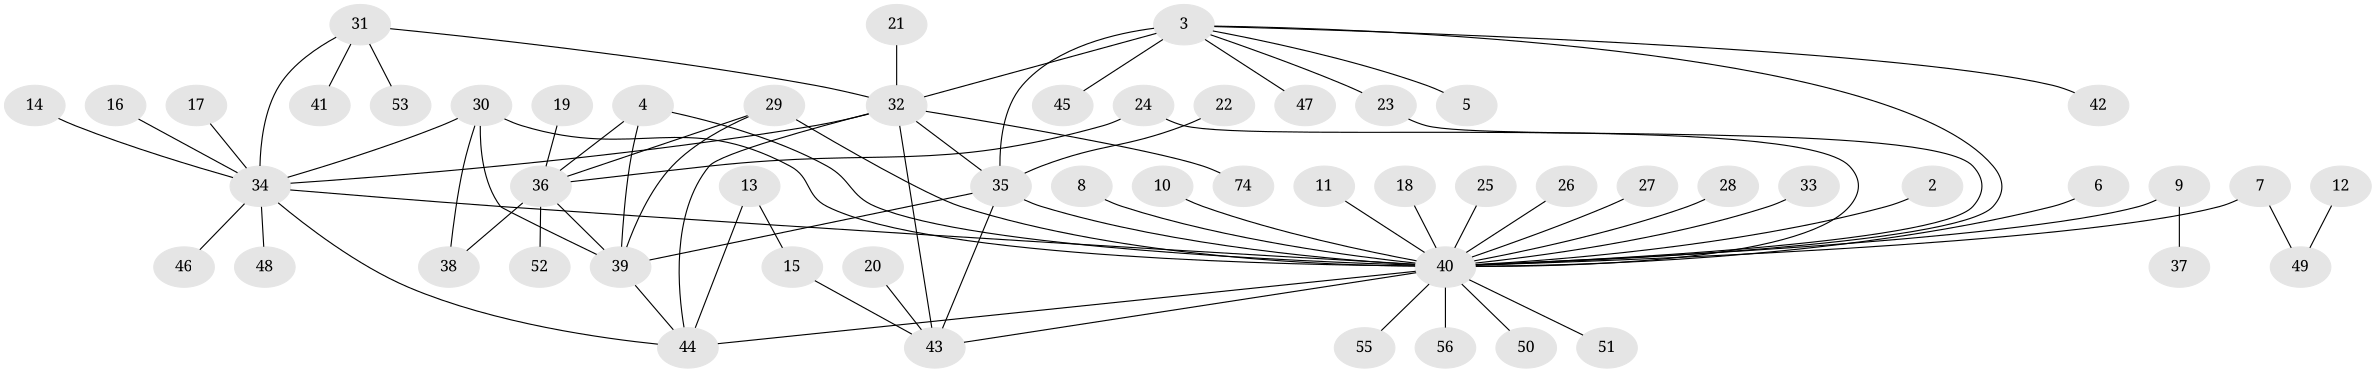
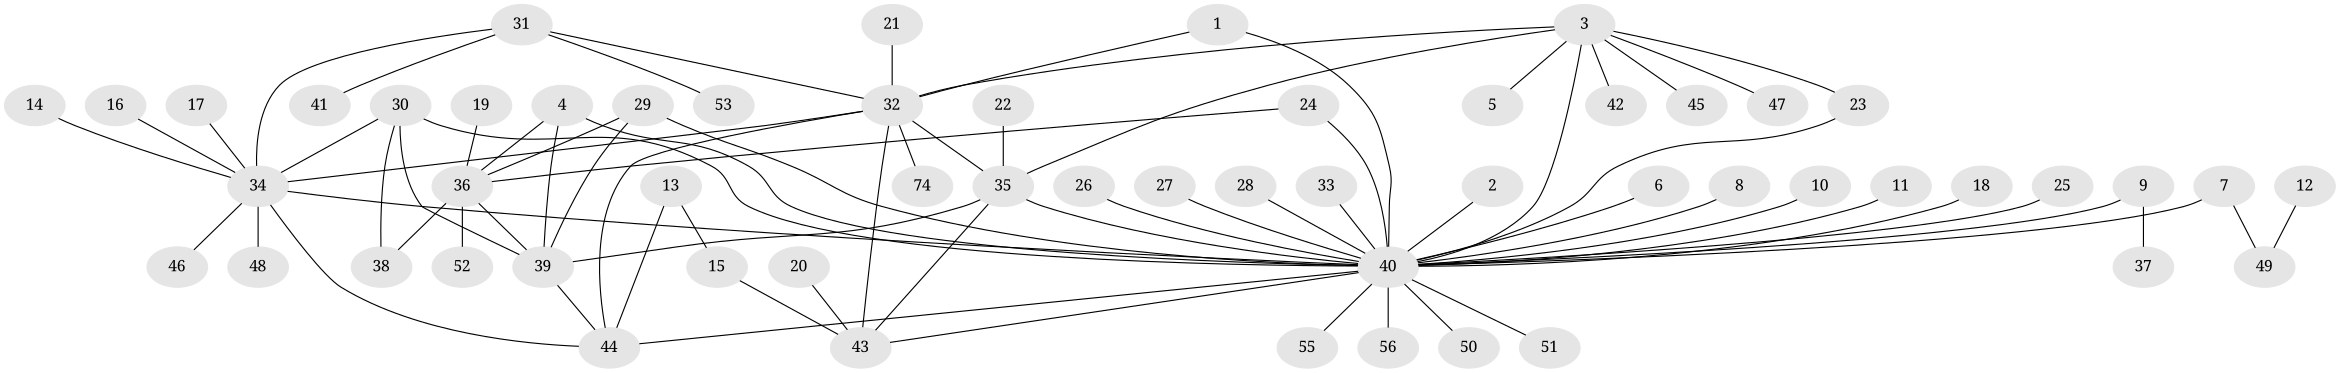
node "1": added
